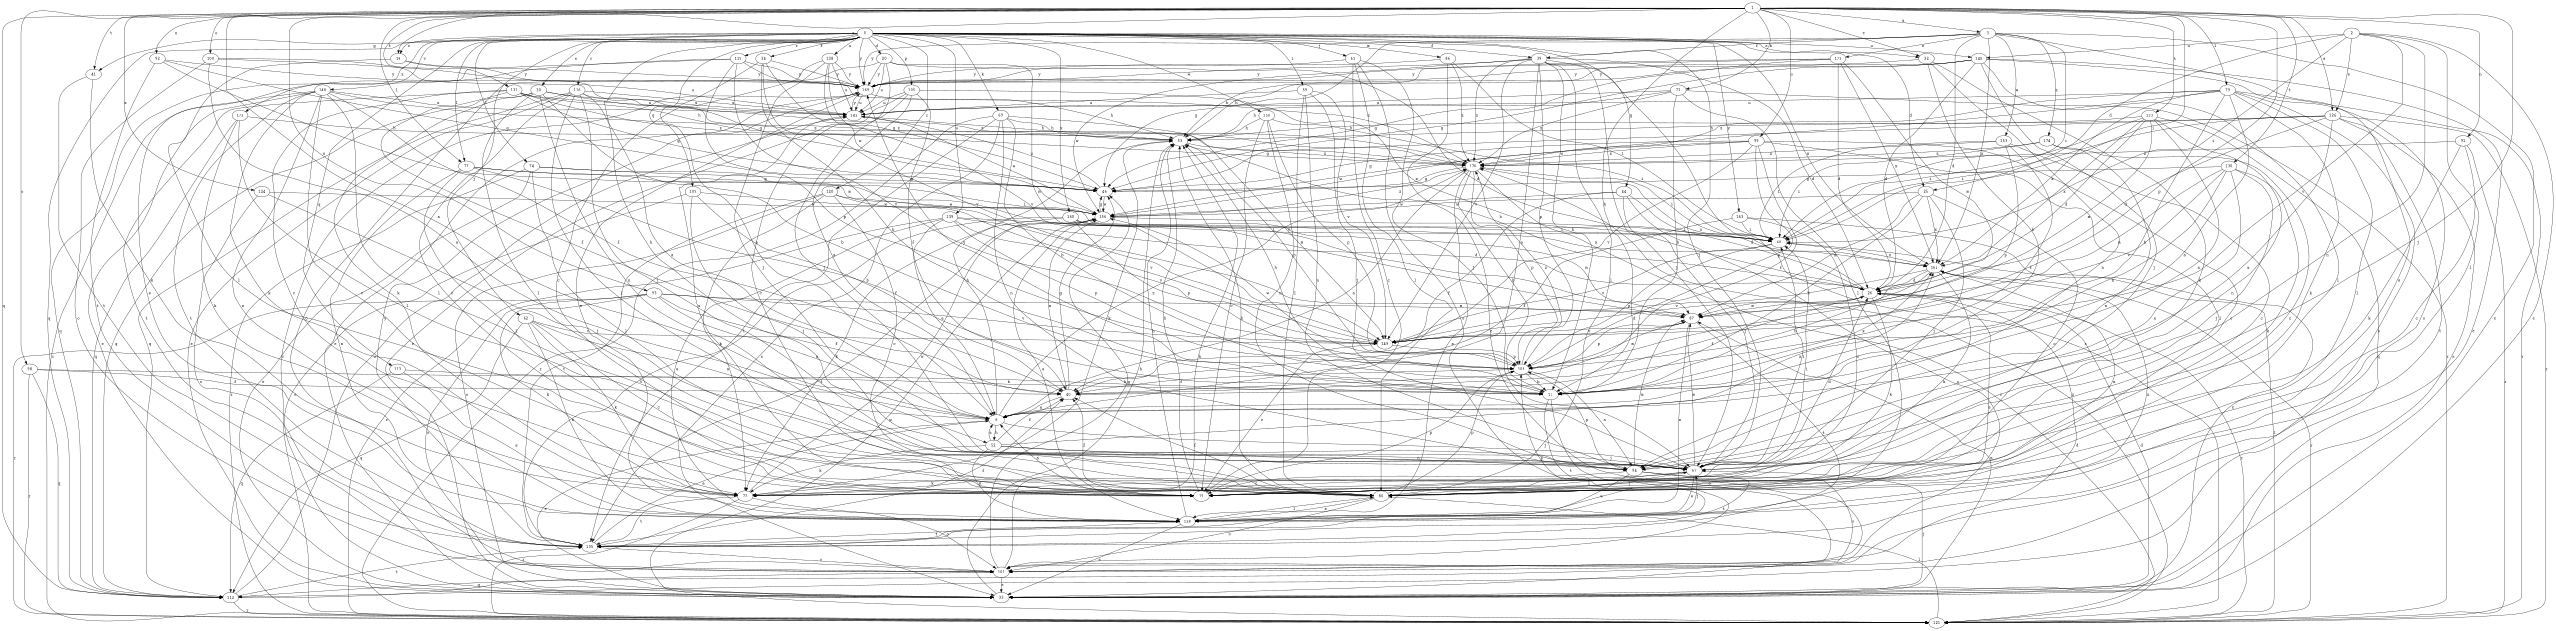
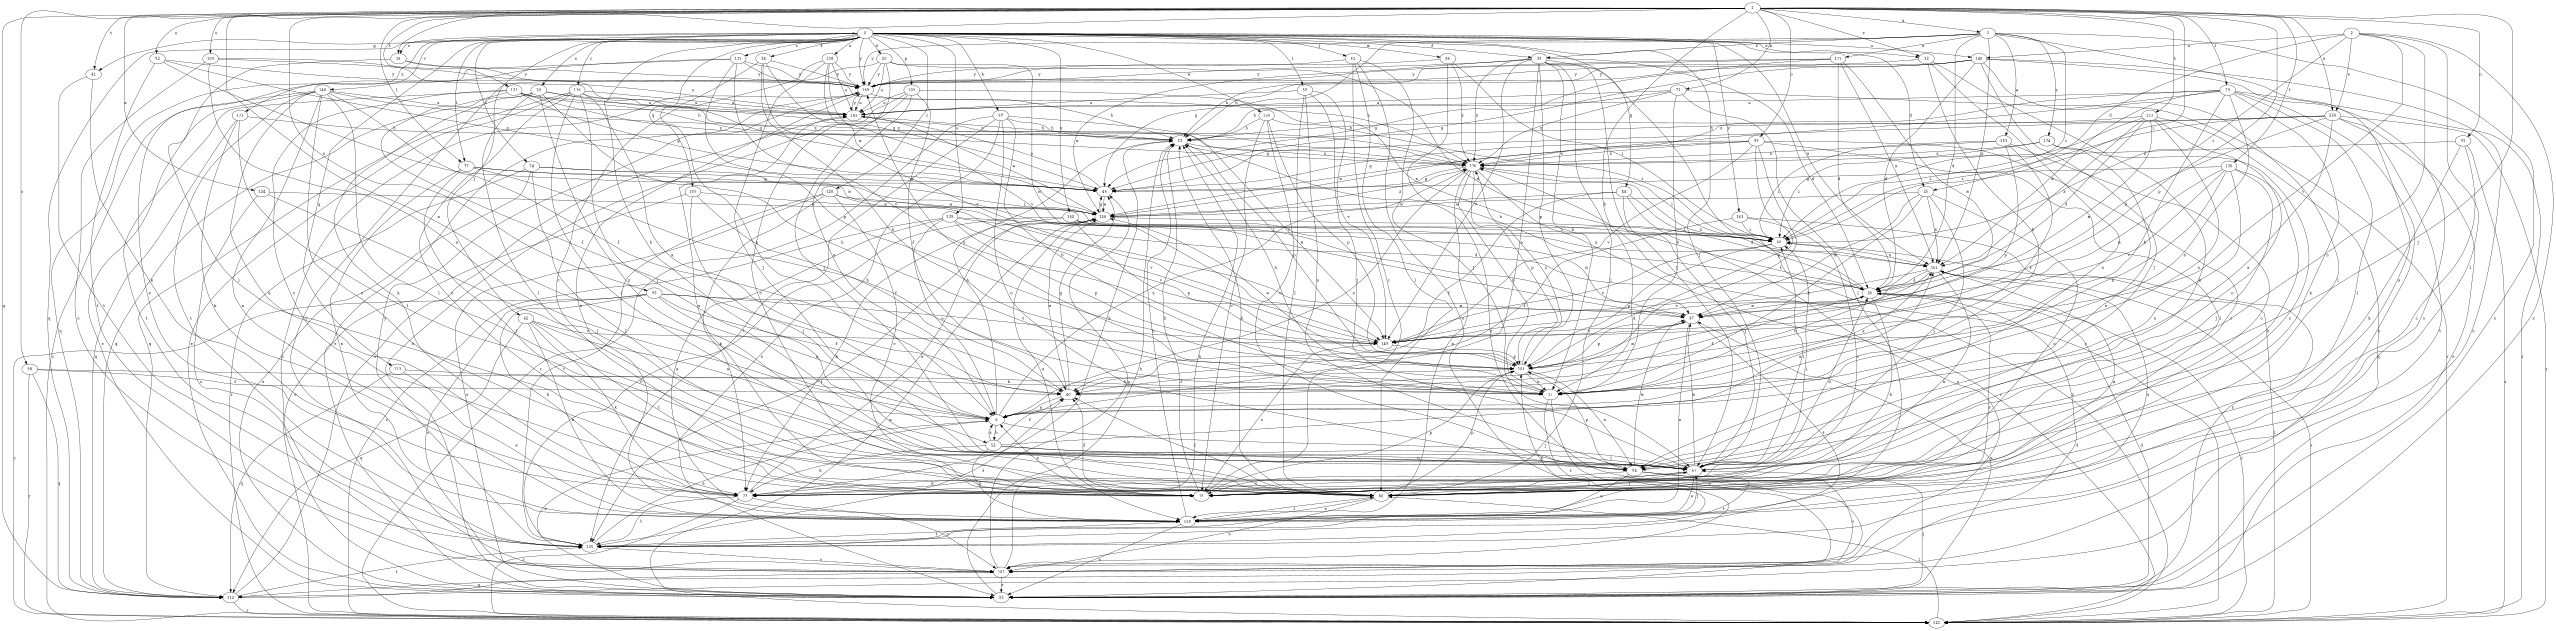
node "126": label "126" -> "226"
